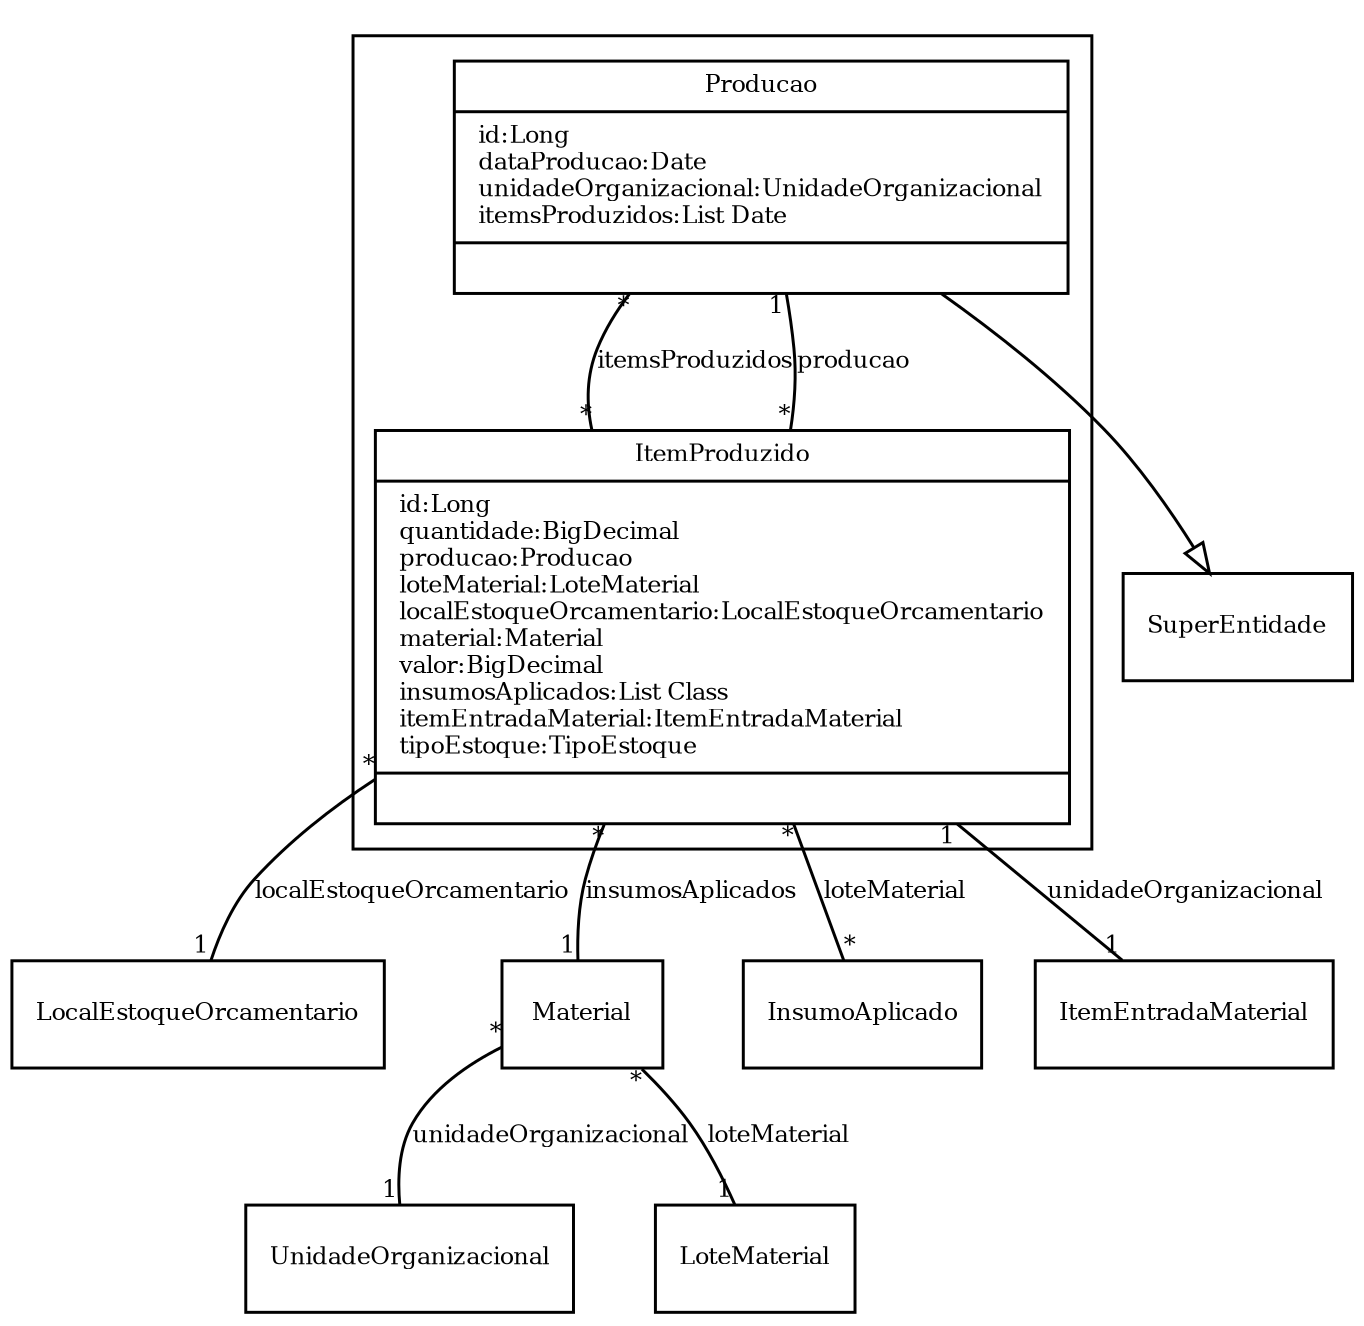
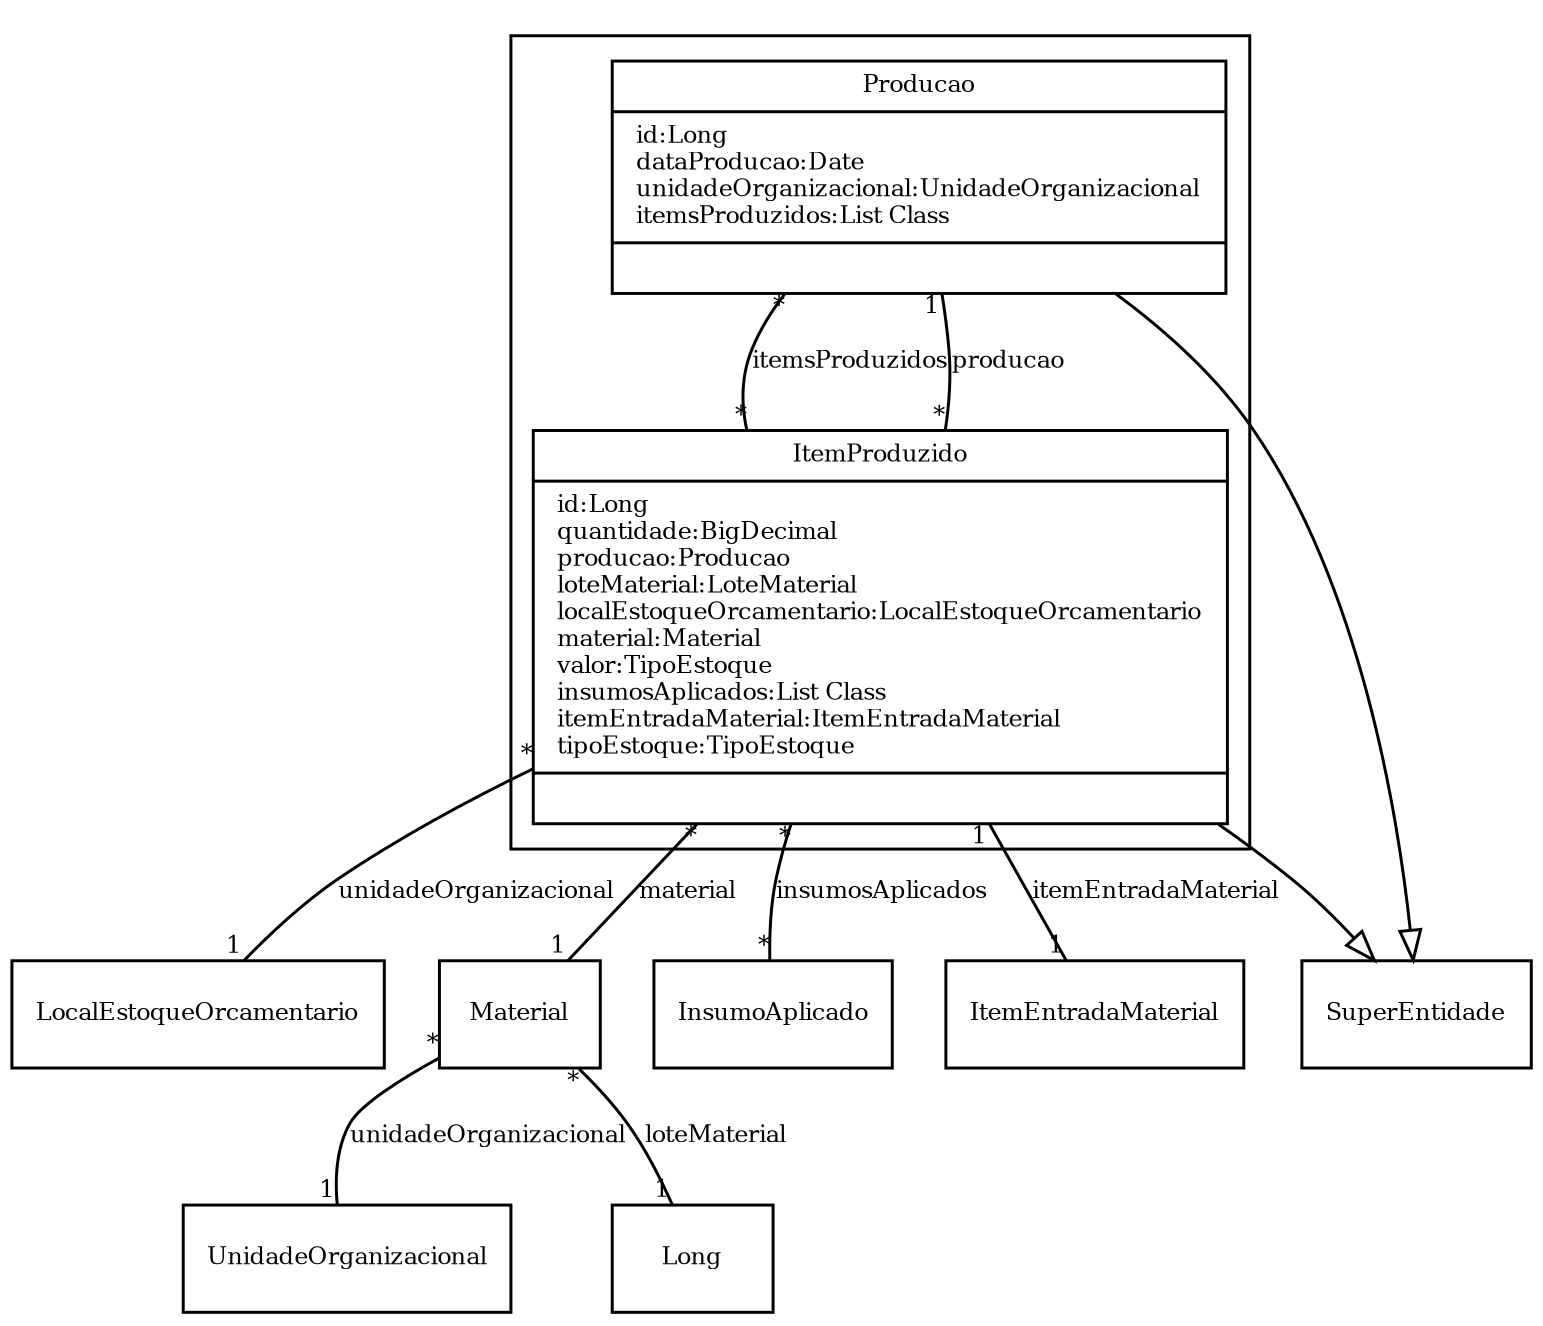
node "Producao": text "itemsProduzidos:List Date" -> "itemsProduzidos:List Class"
node "ItemProduzido": text "valor:BigDecimal" -> "valor:TipoEstoque"
edge "ItemProduzido" -> "SuperEntidade": added
edge "ItemProduzido" -- "LocalEstoqueOrcamentario": label "localEstoqueOrcamentario" -> "unidadeOrganizacional"
edge "ItemProduzido" -- "Material": label "insumosAplicados" -> "material"
edge "ItemProduzido" -- "InsumoAplicado": label "loteMaterial" -> "insumosAplicados"
edge "ItemProduzido" -- "ItemEntradaMaterial": label "unidadeOrganizacional" -> "itemEntradaMaterial"
node "LoteMaterial": label "LoteMaterial" -> "Long"
